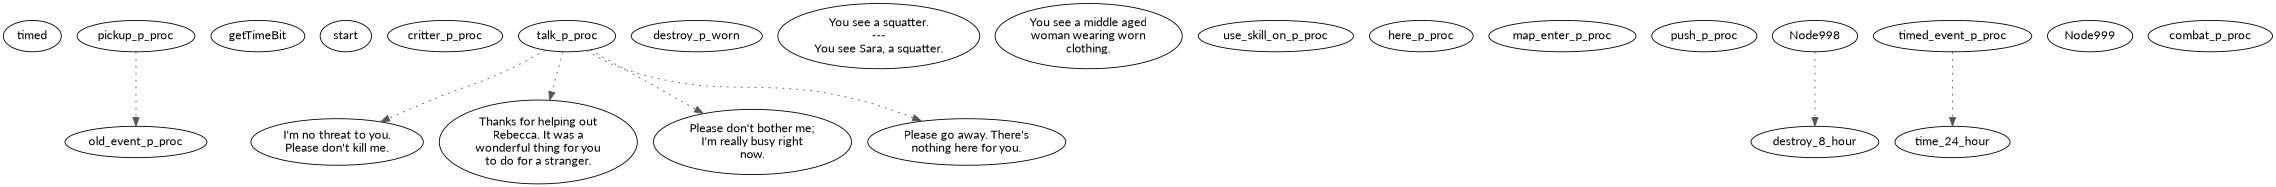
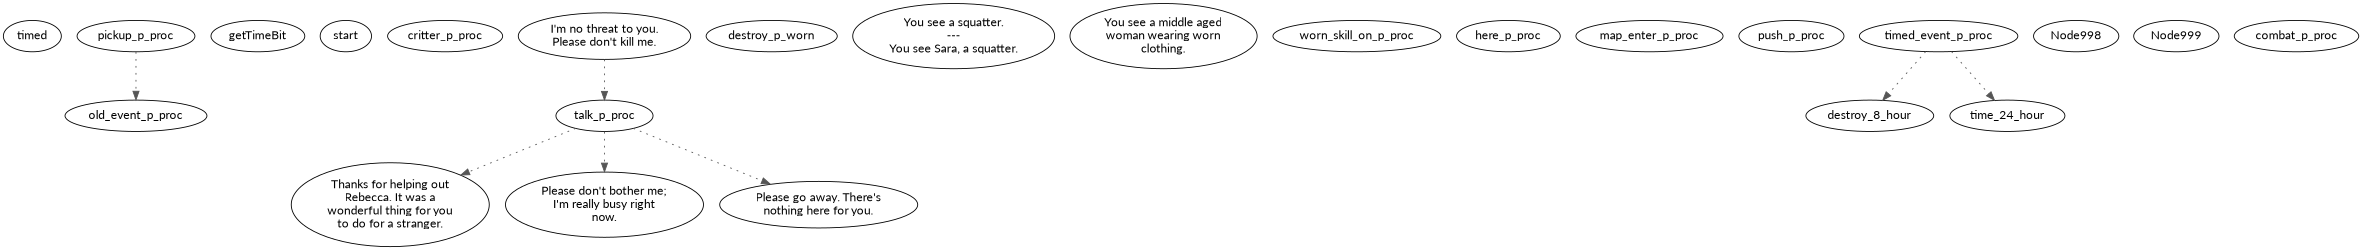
node "use_skill_on_p_proc": label "use_skill_on_p_proc" -> "worn_skill_on_p_proc"
edge "Node998" -> "destroy_8_hour": now "timed_event_p_proc" -> "destroy_8_hour"
edge "talk_p_proc" -> "I'm no threat to you. Please don't kill me.": reversed
